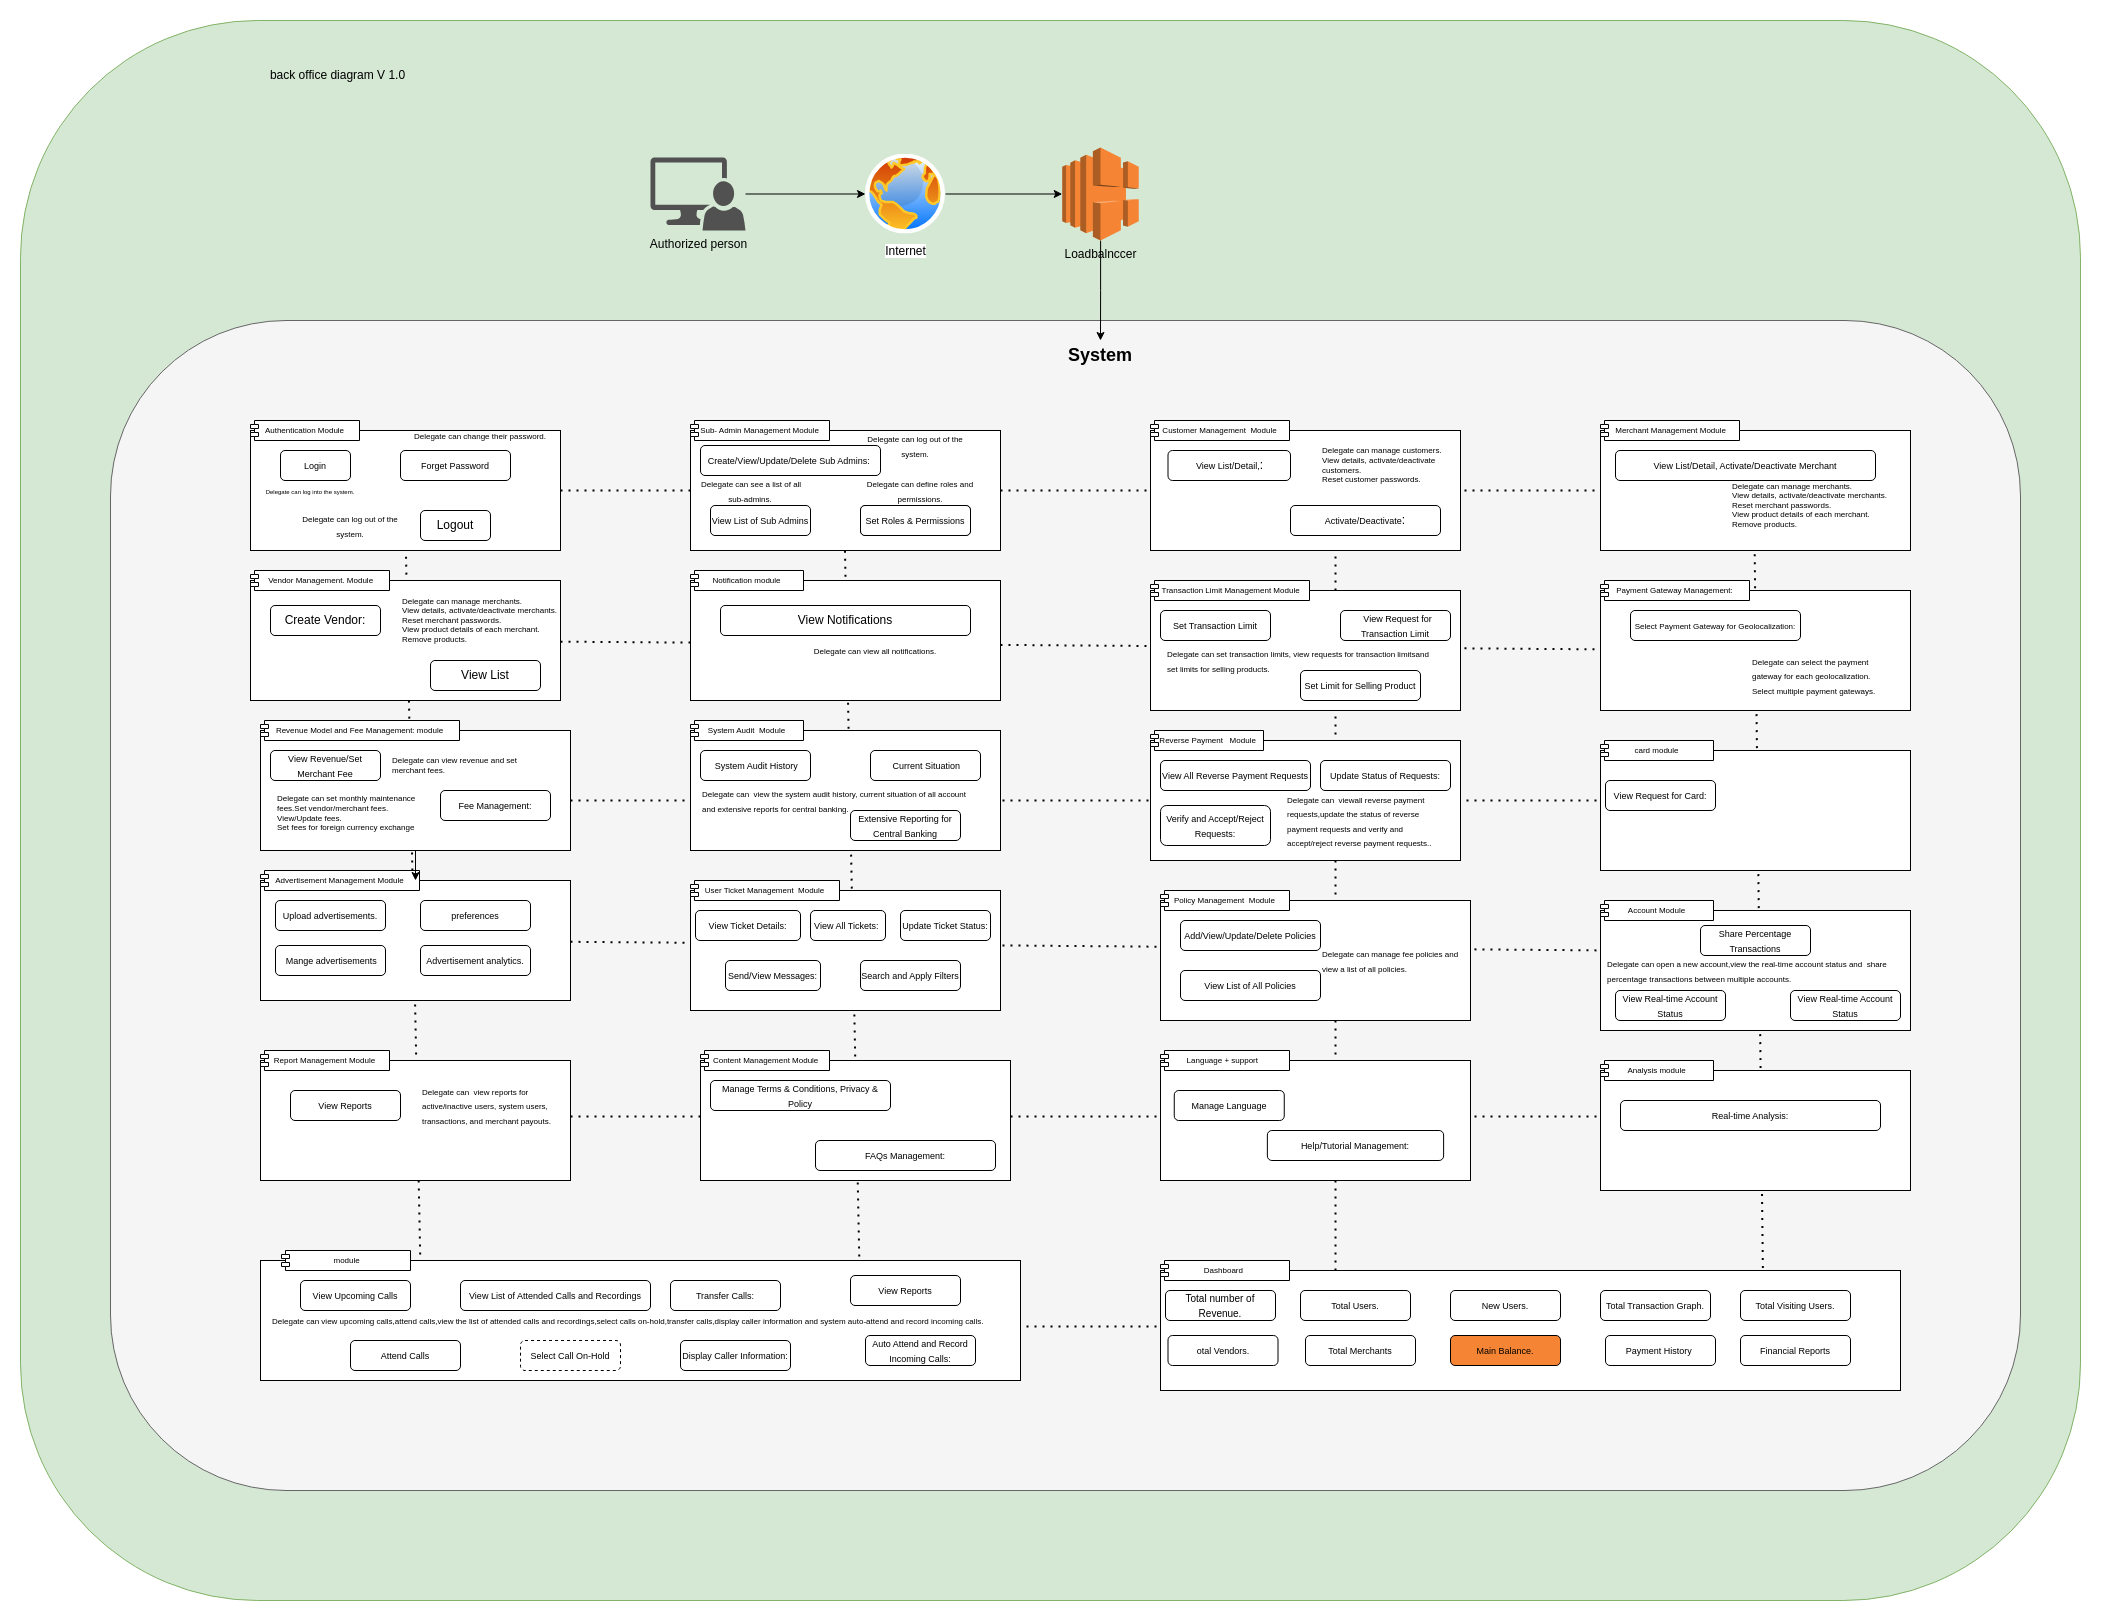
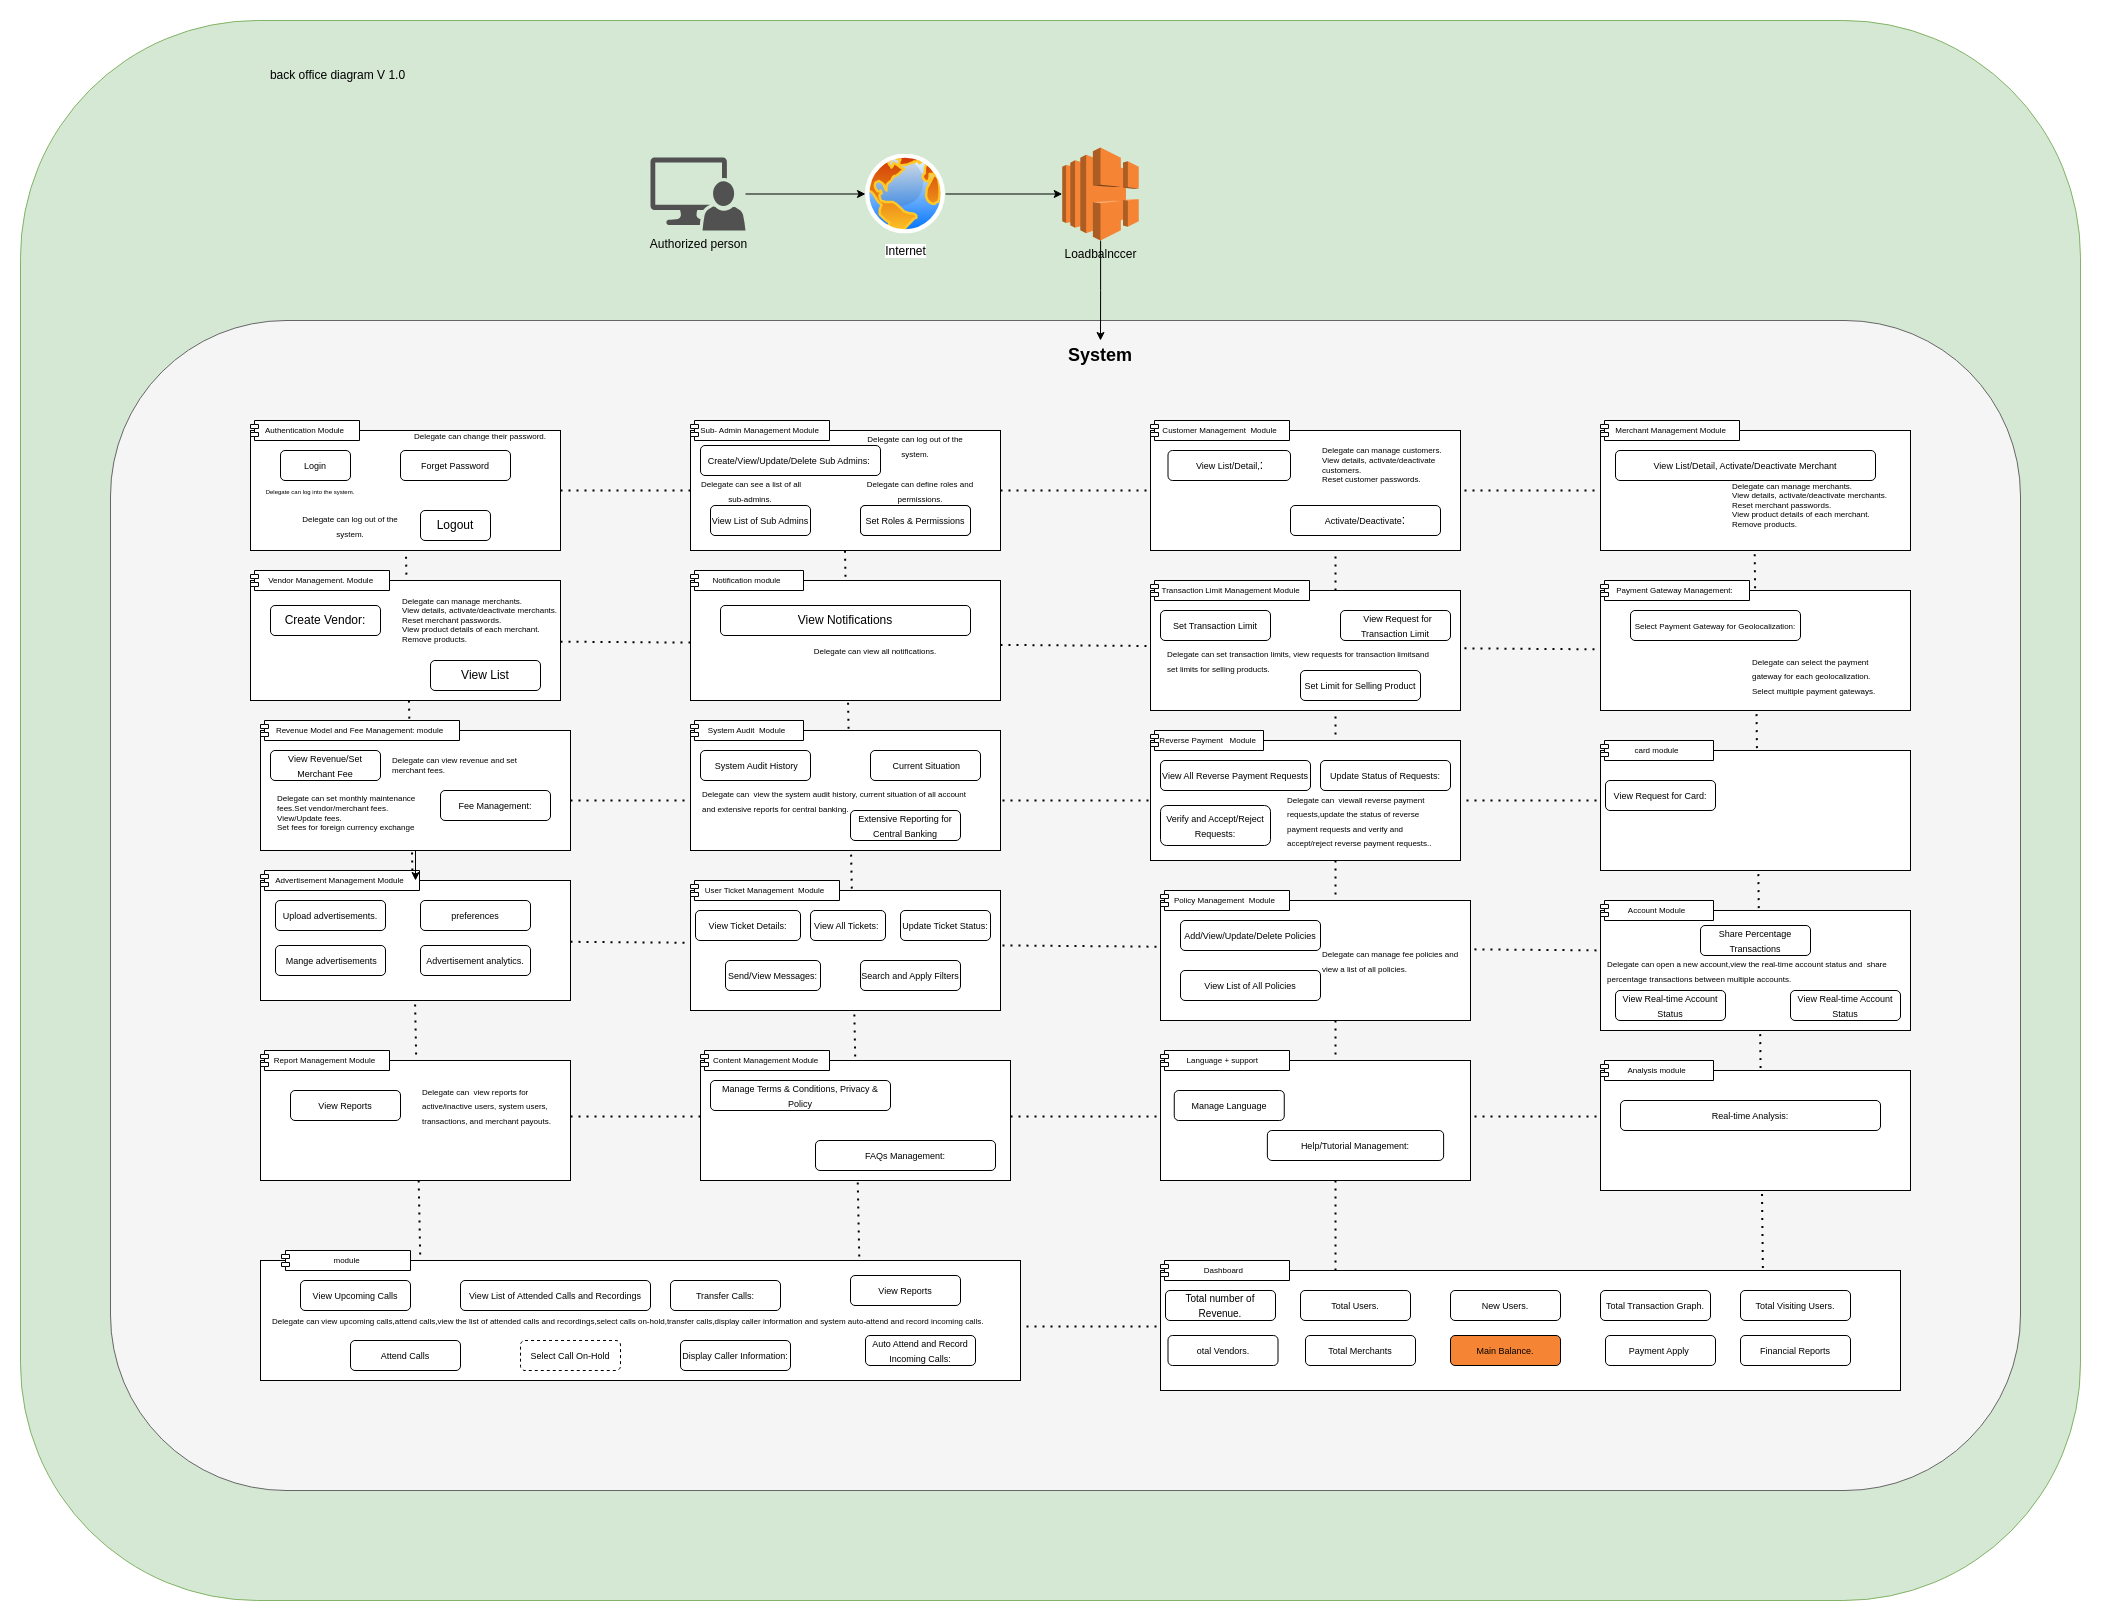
node "Payment History": label "Payment History" -> "Payment Apply"
